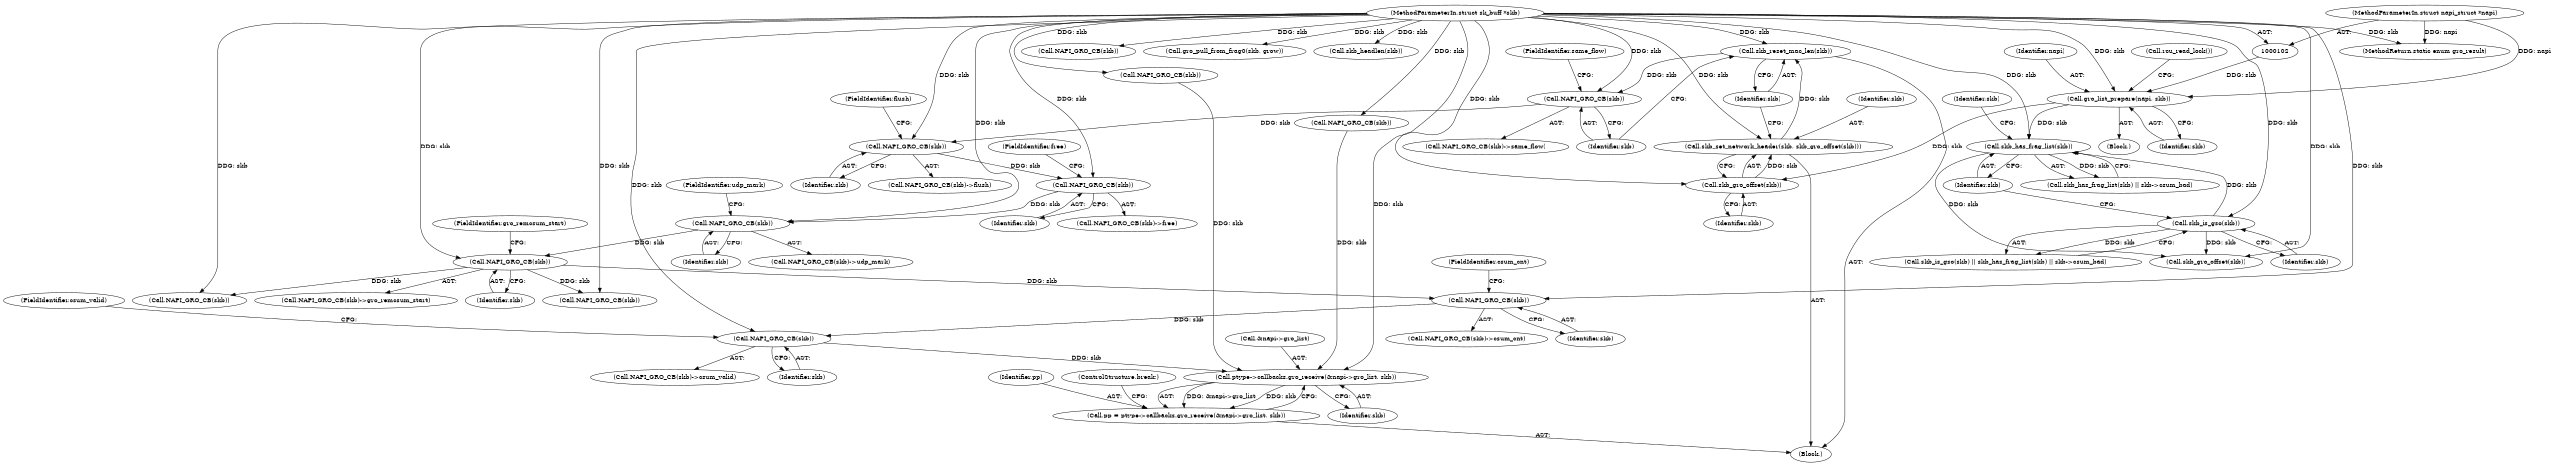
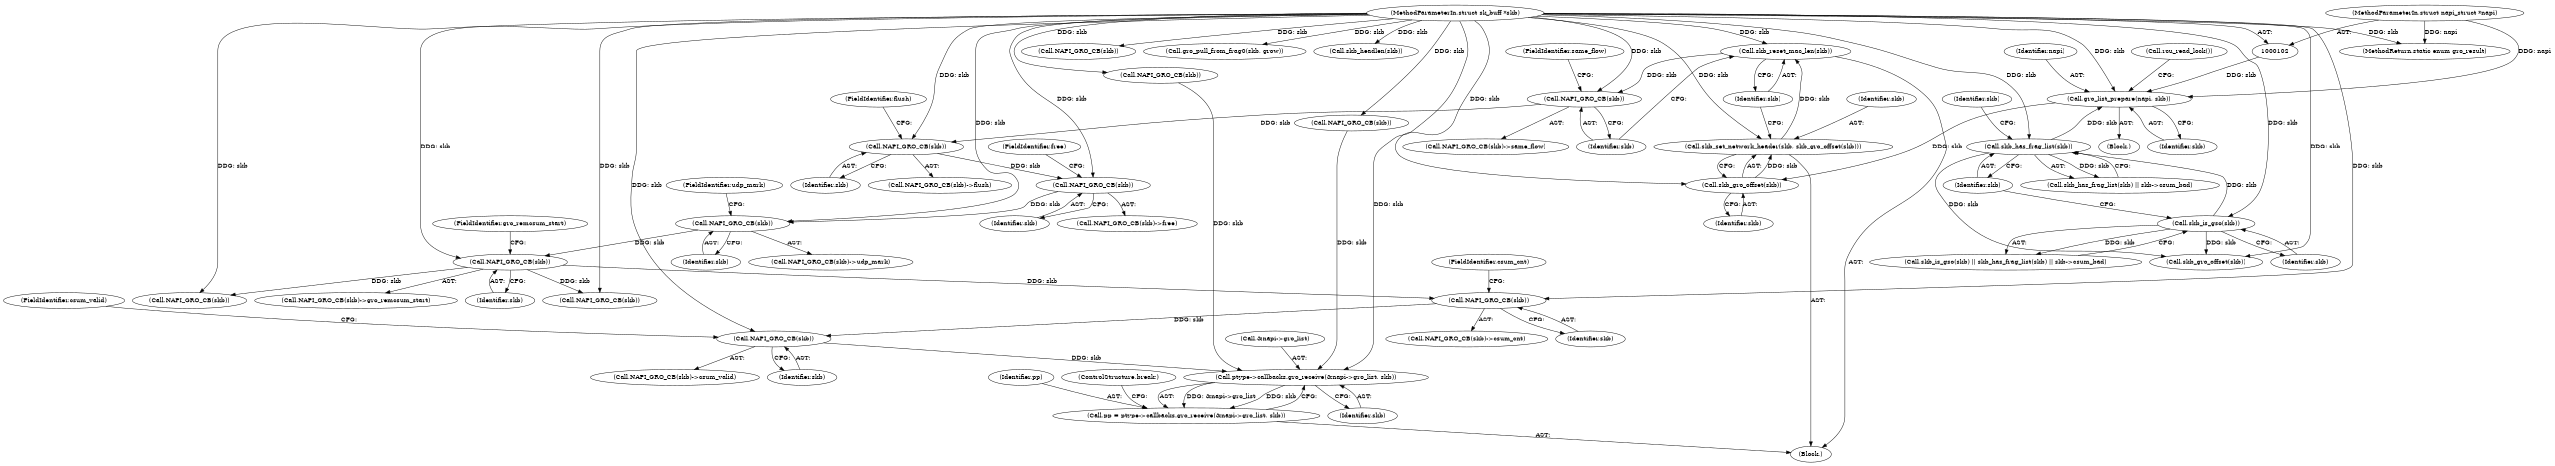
edge "(Call,gro_list_prepare(napi, skb))" -> "(Call,skb_has_frag_list(skb))": reversed
